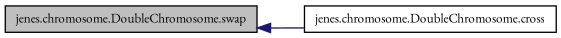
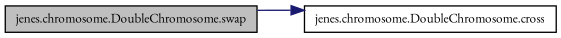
edge "jenes.chromosome.DoubleChromosome.cross" -> "jenes.chromosome.DoubleChromosome.swap": reversed
